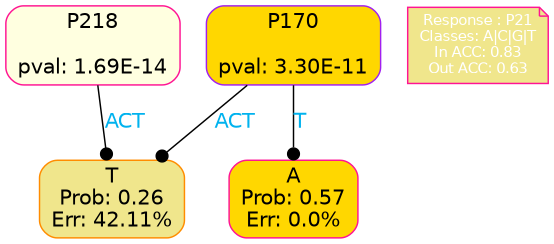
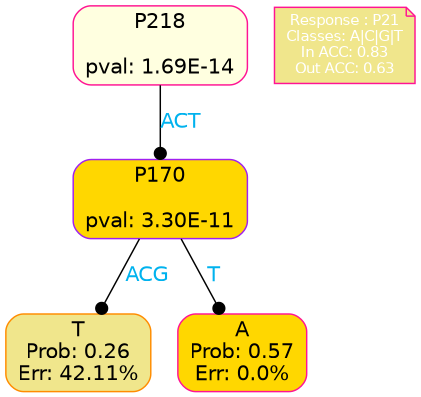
edge "P218 pval: 1.69E-14" -> "T Prob: 0.26 Err: 42.11%": now "P218 pval: 1.69E-14" -> "P170 pval: 3.30E-11"
edge "P170 pval: 3.30E-11" -> "T Prob: 0.26 Err: 42.11%": label "ACT" -> "ACG"
